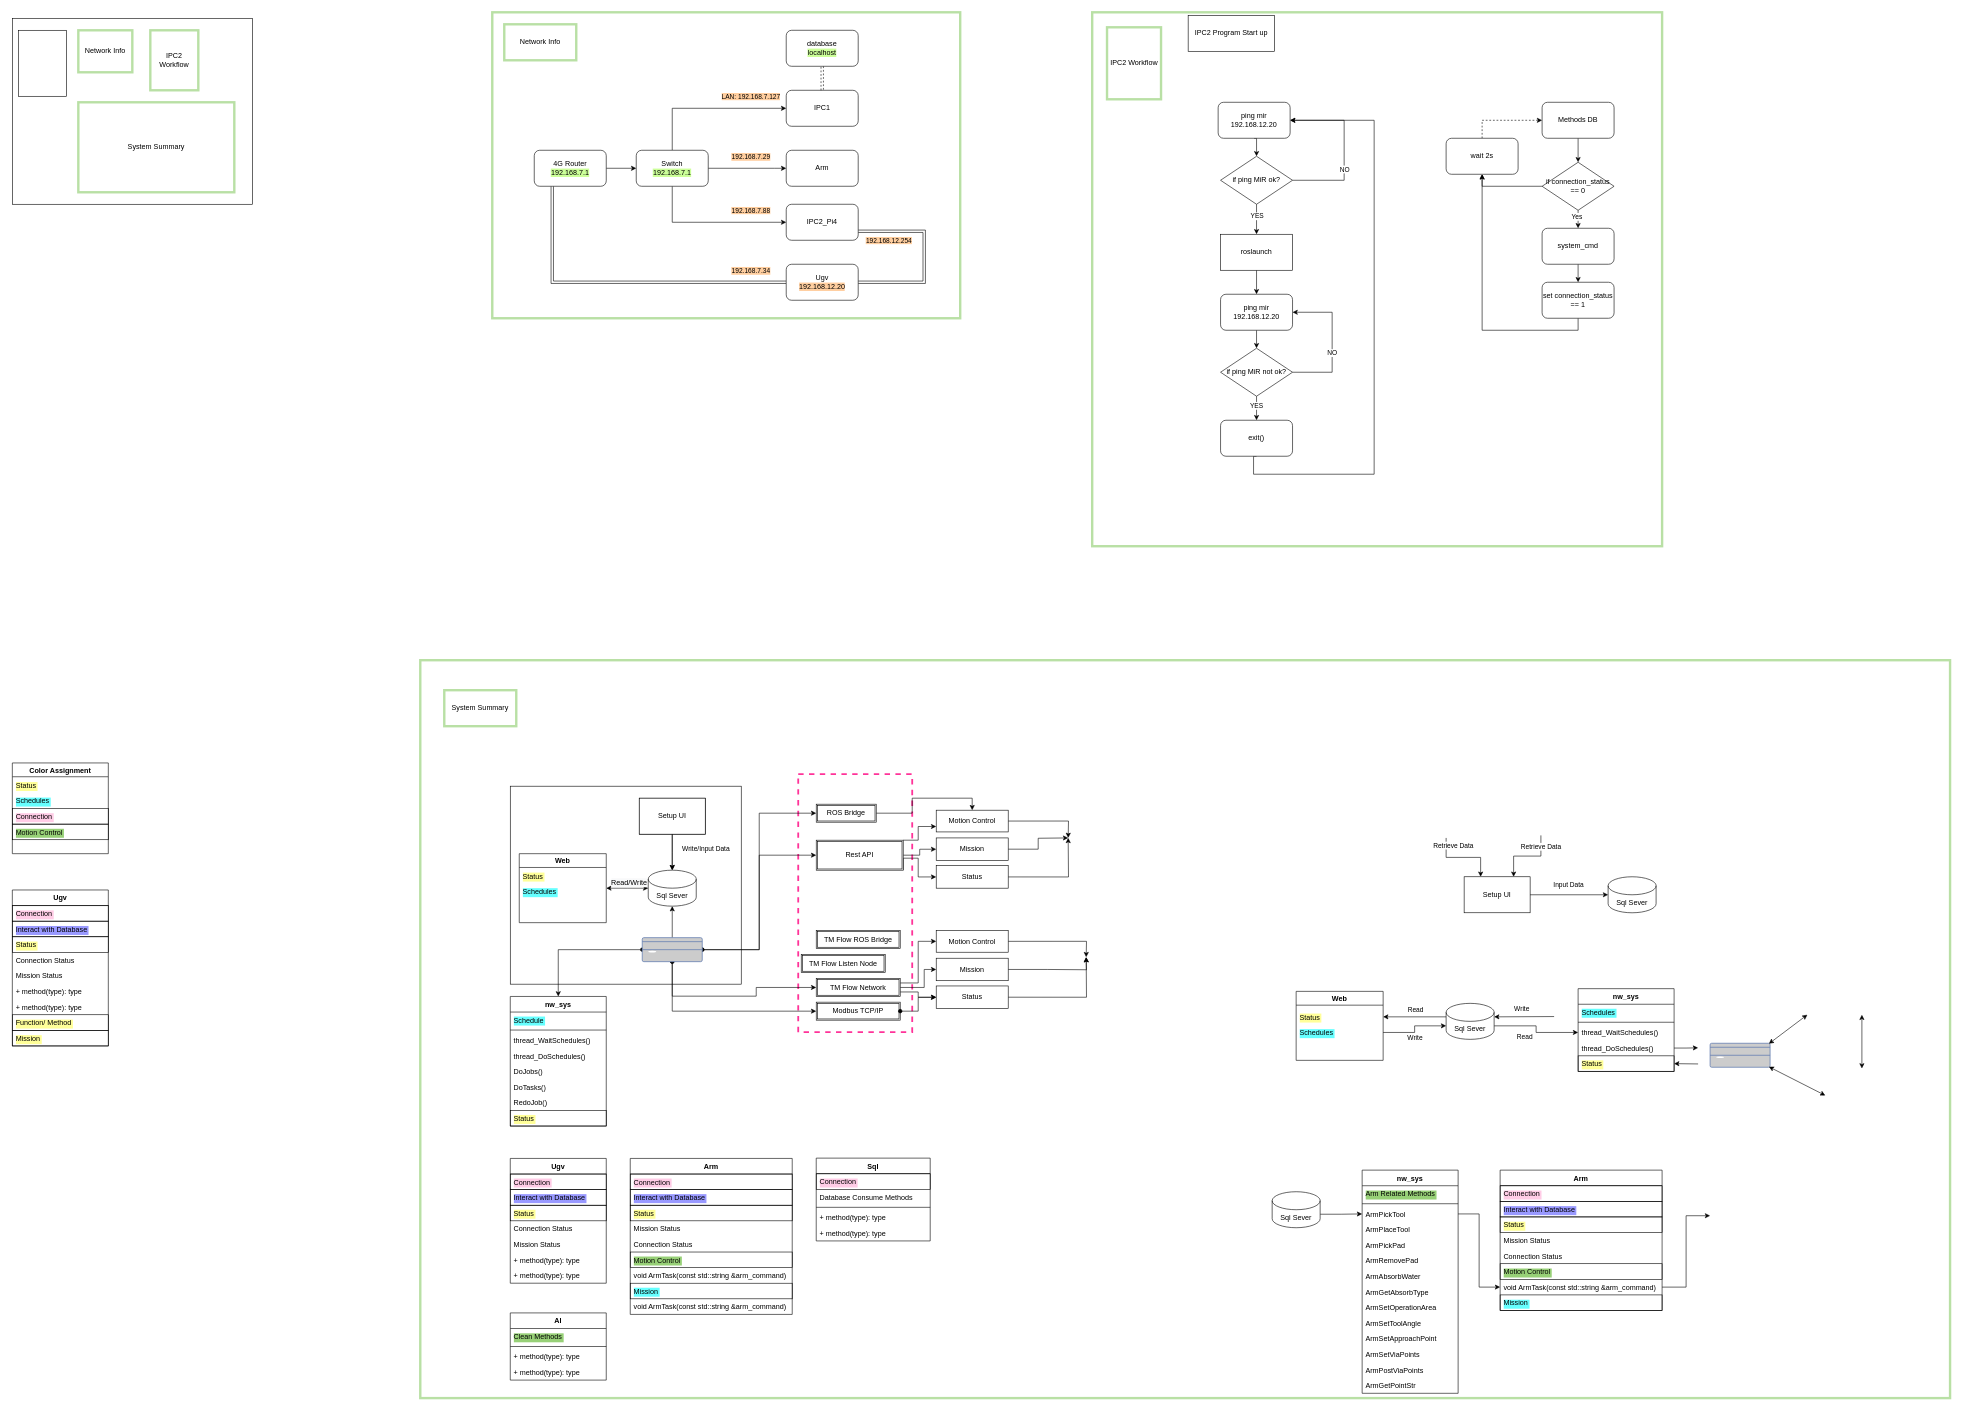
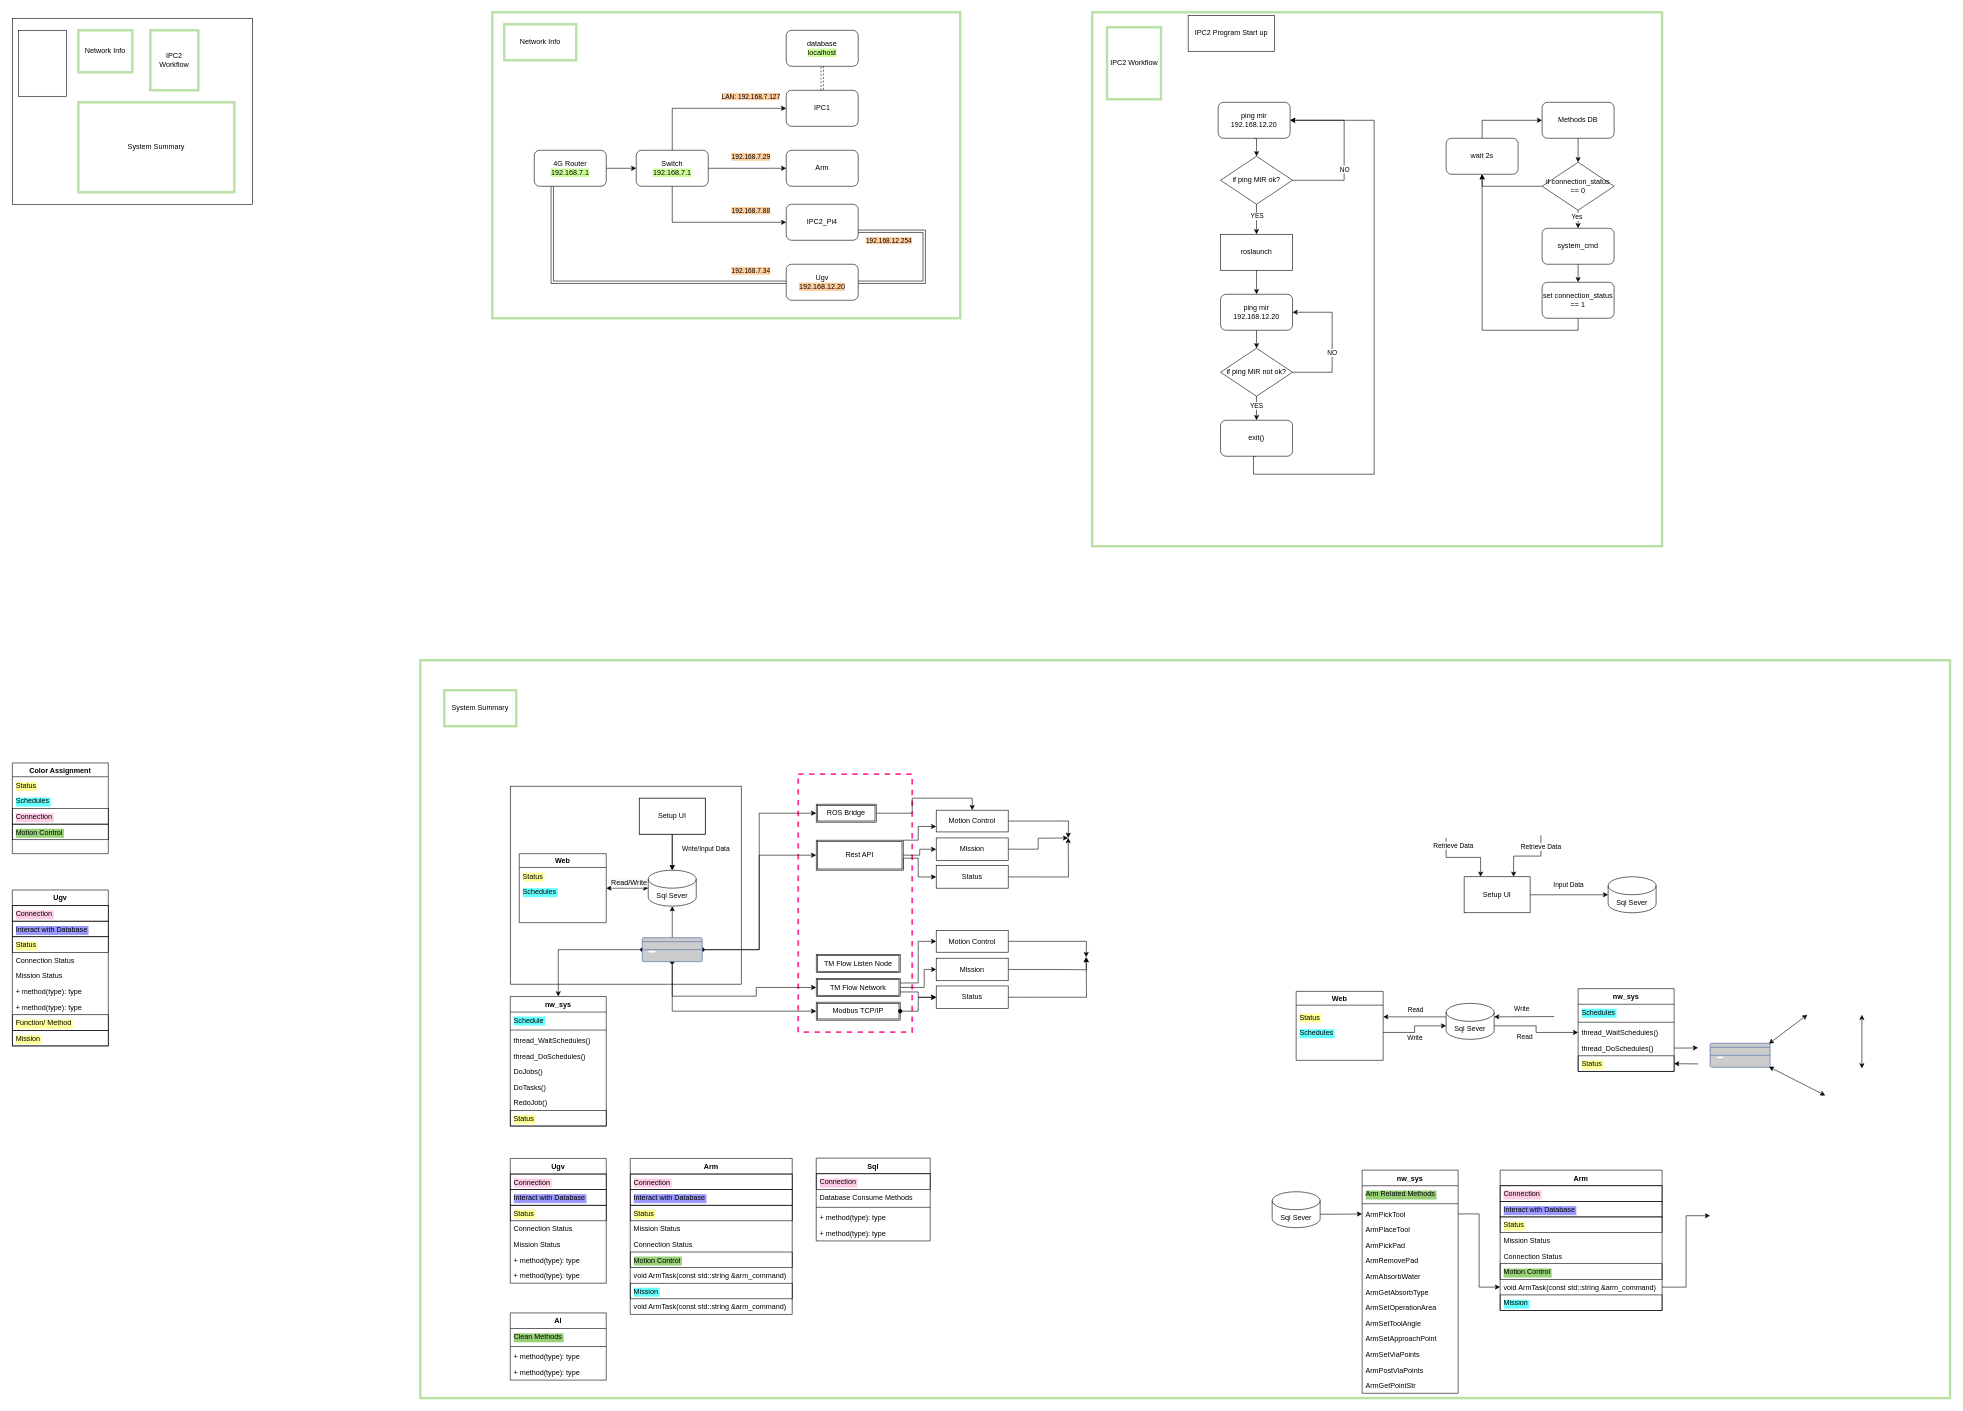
edge "wait 2s" -> "Methods DB": style dashed -> solid
node "TM Flow ROS Bridge": removed
node "TM Flow Listen Node": moved (843, 964) -> (858, 964)
